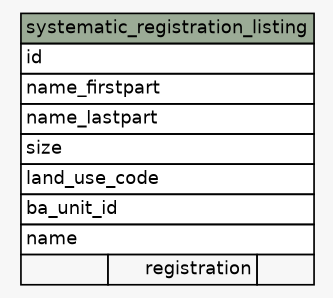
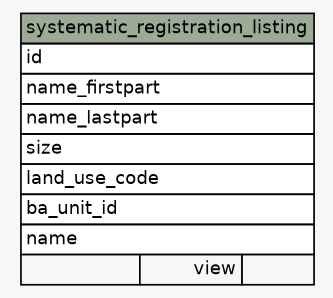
node "systematic_registration_listing": text "registration" -> "view"
